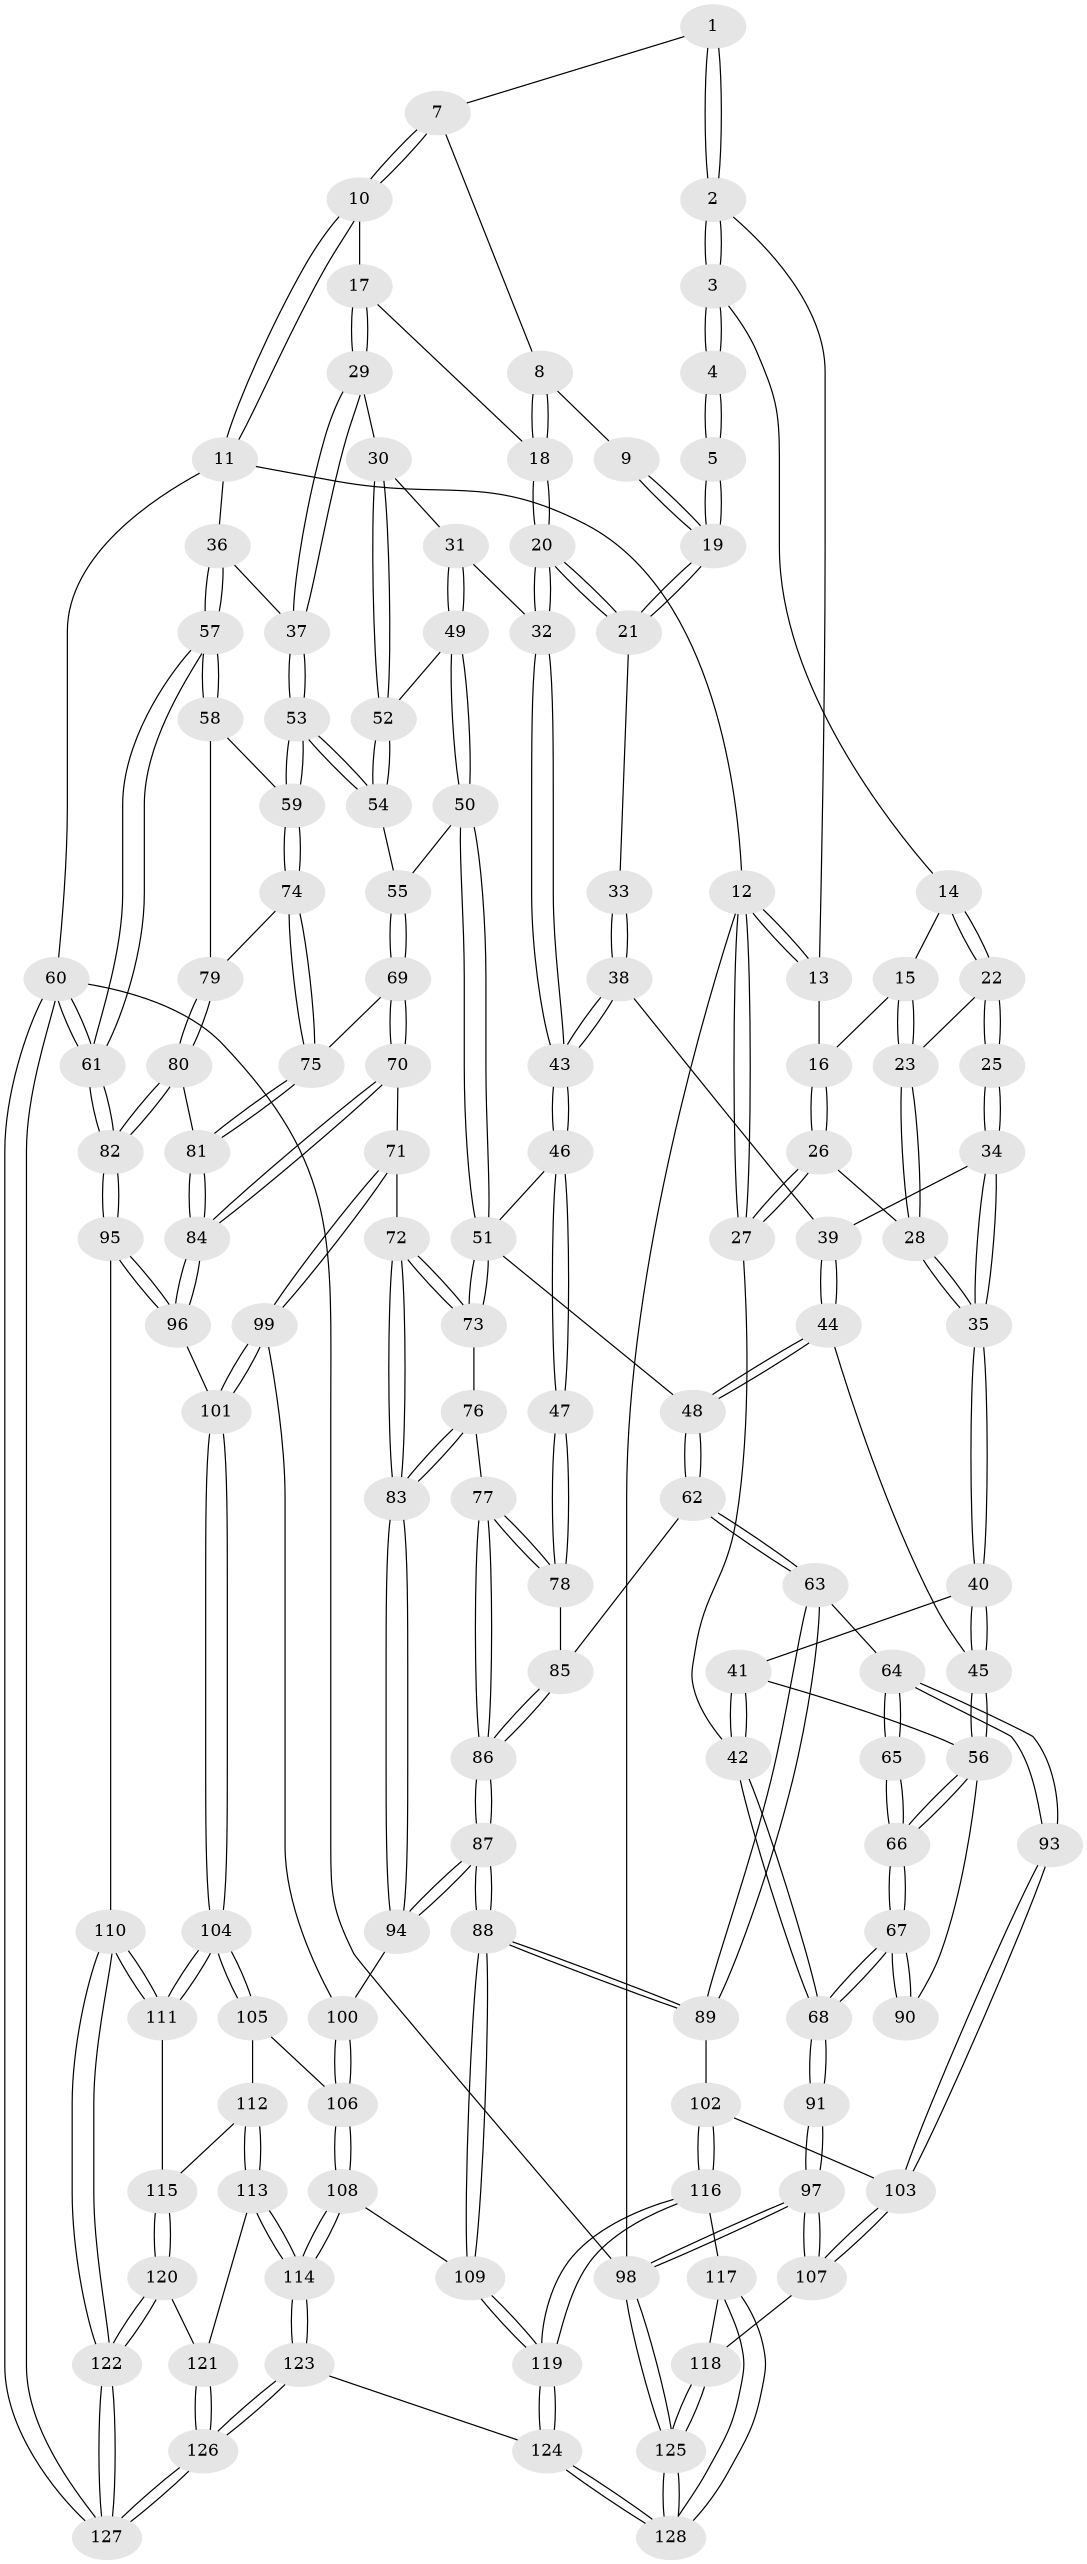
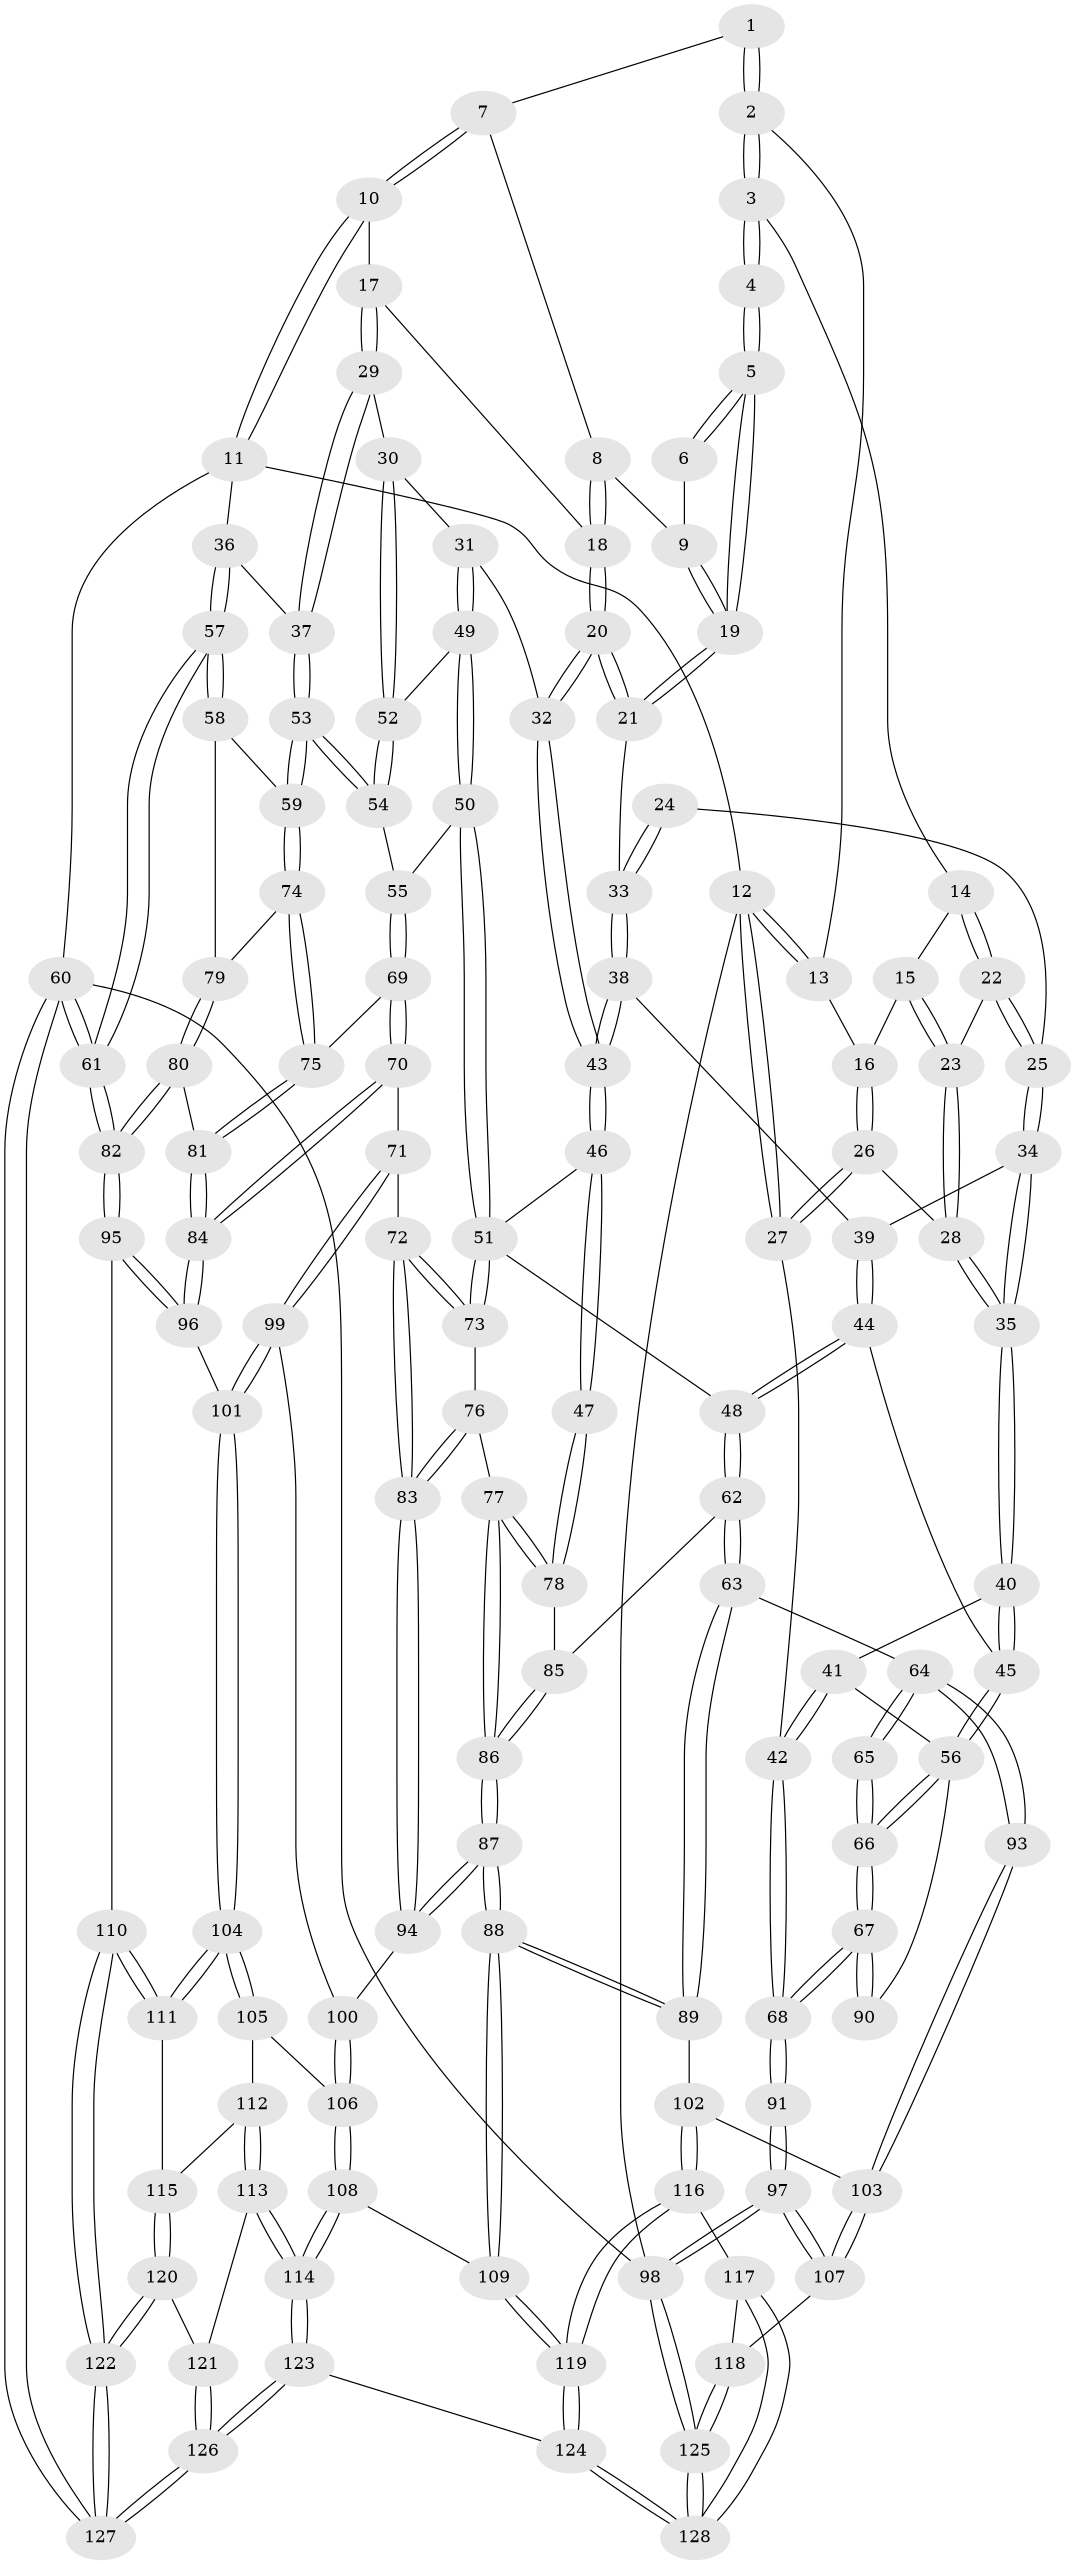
node "6": added
node "24": added
